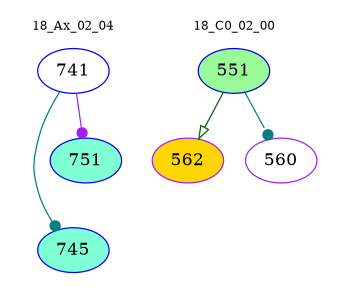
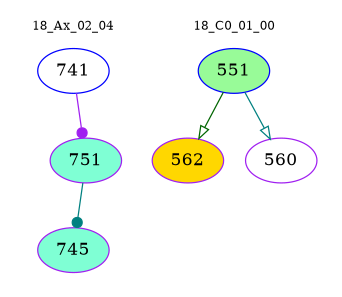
cluster "18_C0_02_00": label "18_C0_02_00" -> "18_C0_01_00"
edge "551" -> "560": arrowhead dot -> onormal
edge "741" -> "745": now "751" -> "745"
node "751": color blue -> purple
node "745": color blue -> purple
